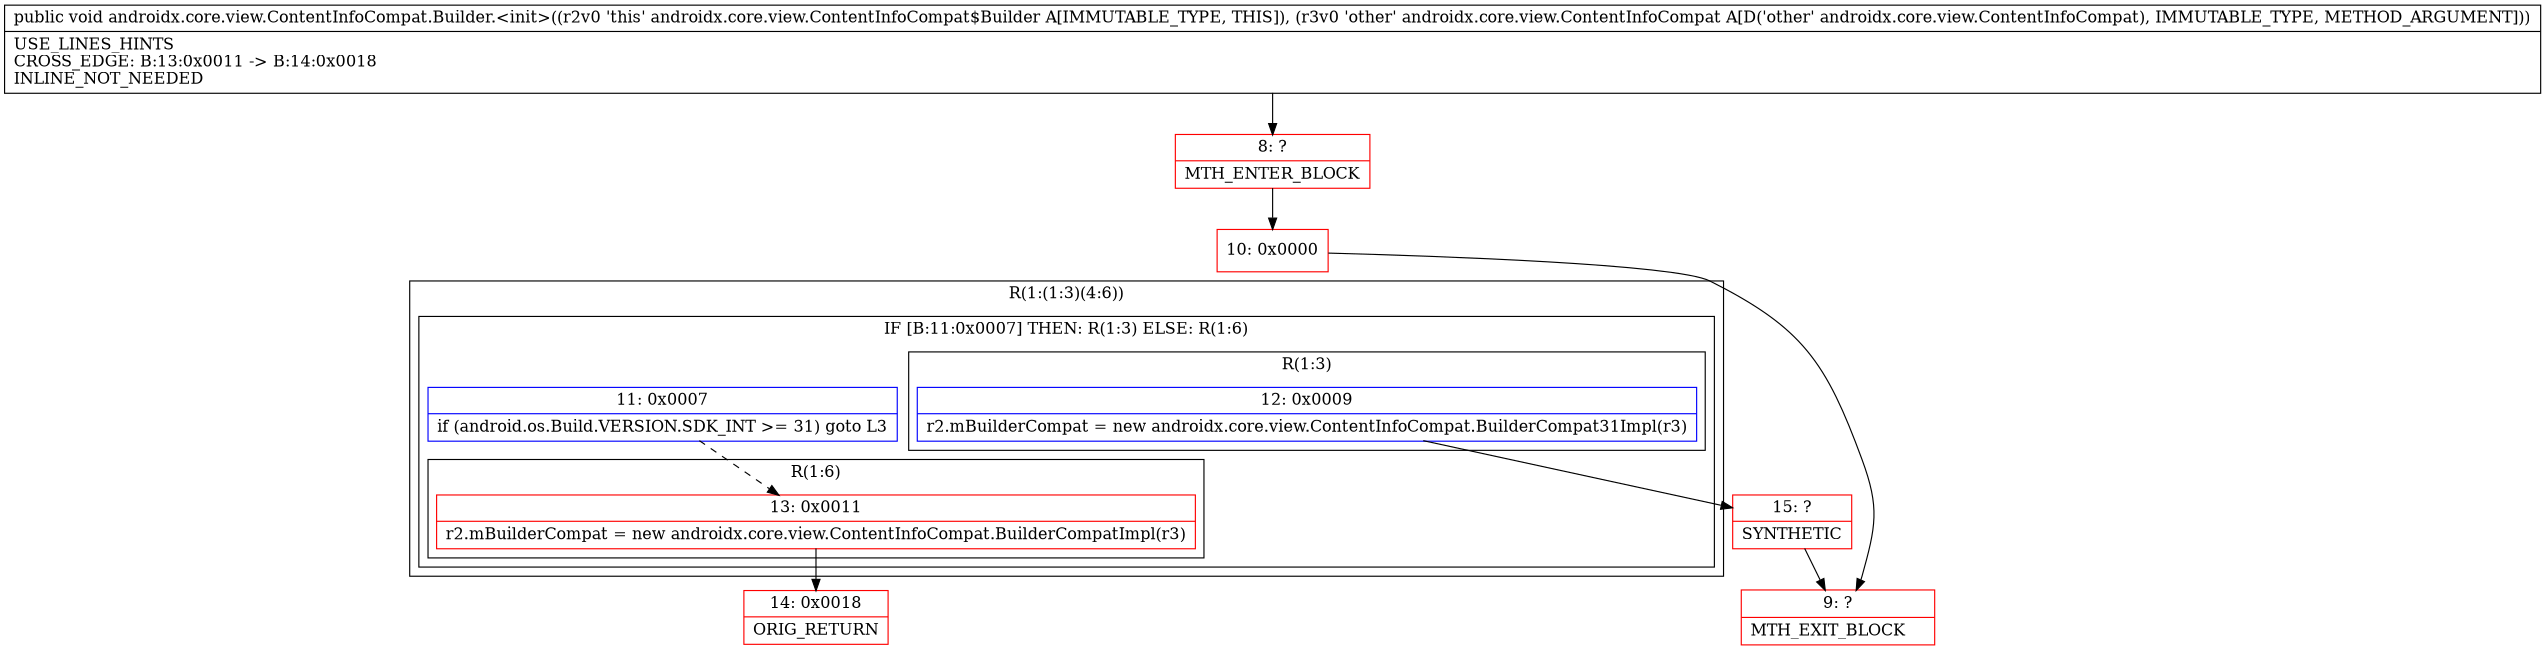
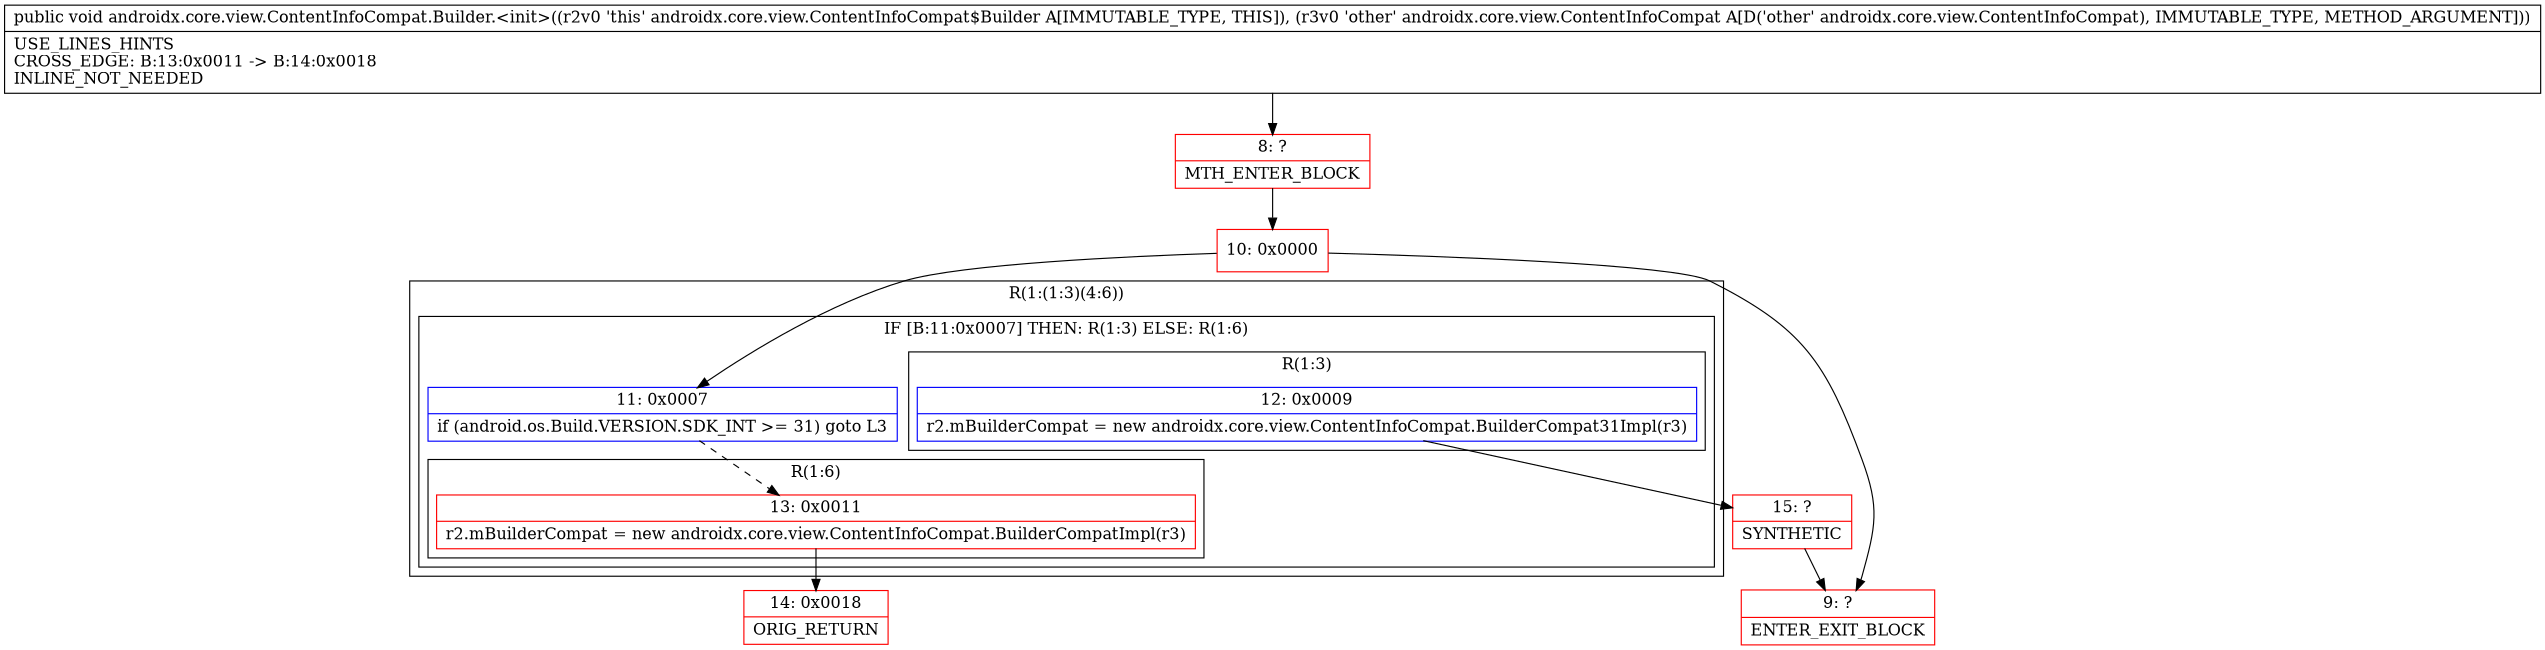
edge "10: 0x0000" -> "11: 0x0007": added
node "9: ?": text "MTH_EXIT_BLOCK" -> "ENTER_EXIT_BLOCK"
